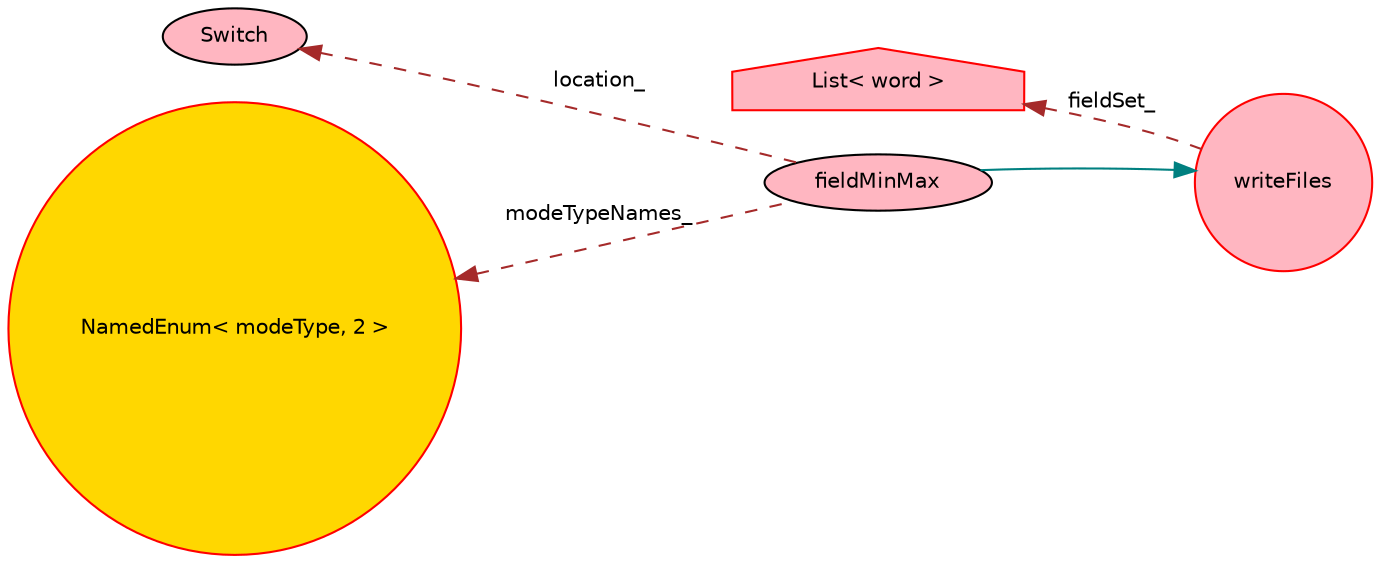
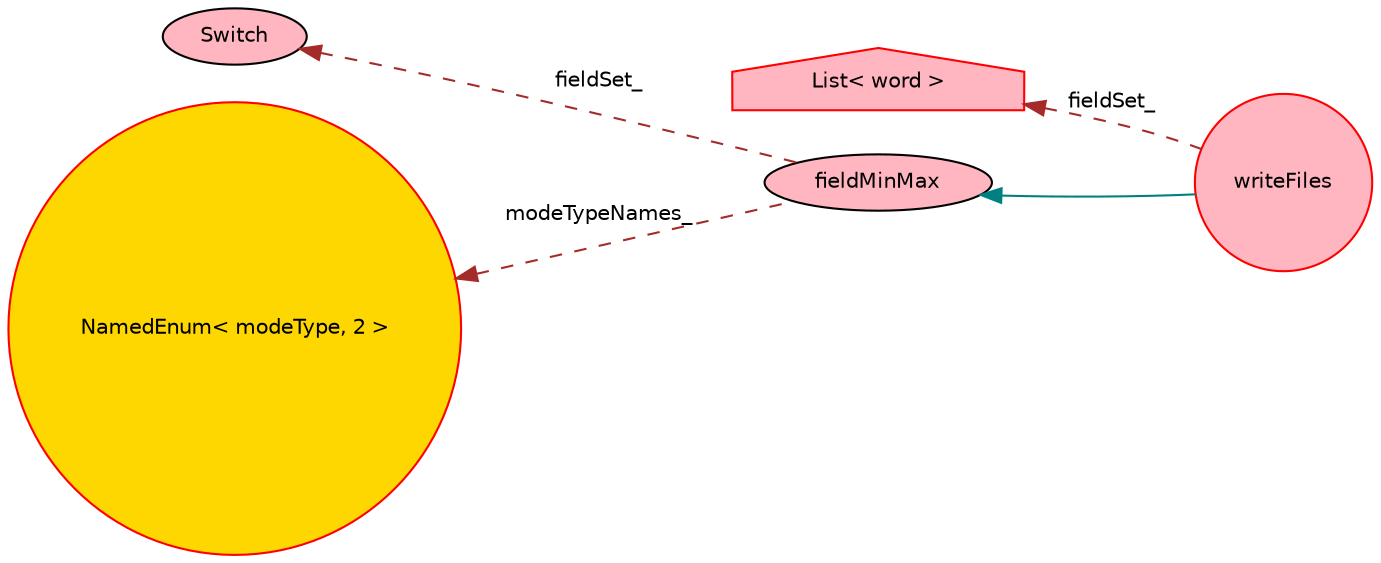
edge "fieldMinMax" -> "Switch": label " location_" -> " fieldSet_"
edge "fieldMinMax" -> "writeFiles": reversed
